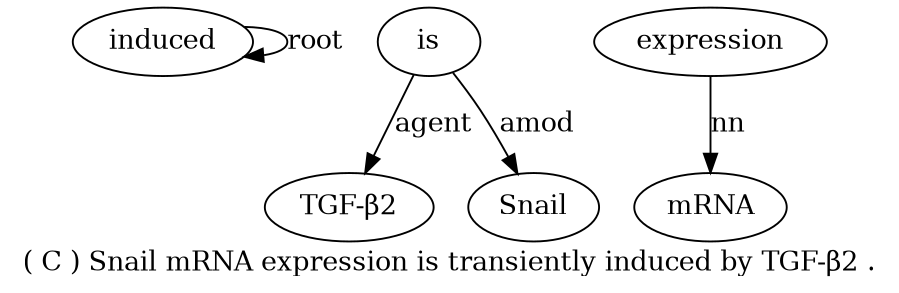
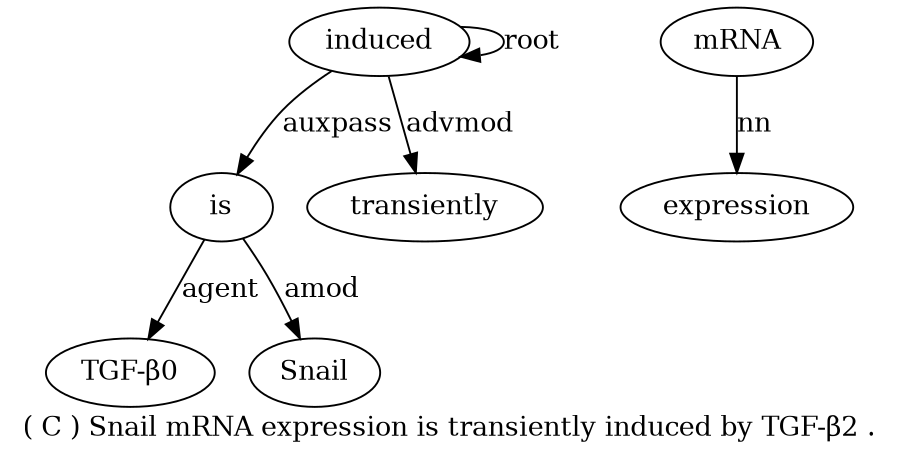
edge "induced" -> "is": added, label "auxpass"
edge "expression" -> "mRNA": reversed
node "TGF-β2": label "TGF-β2" -> "TGF-β0"
node "transiently": added
